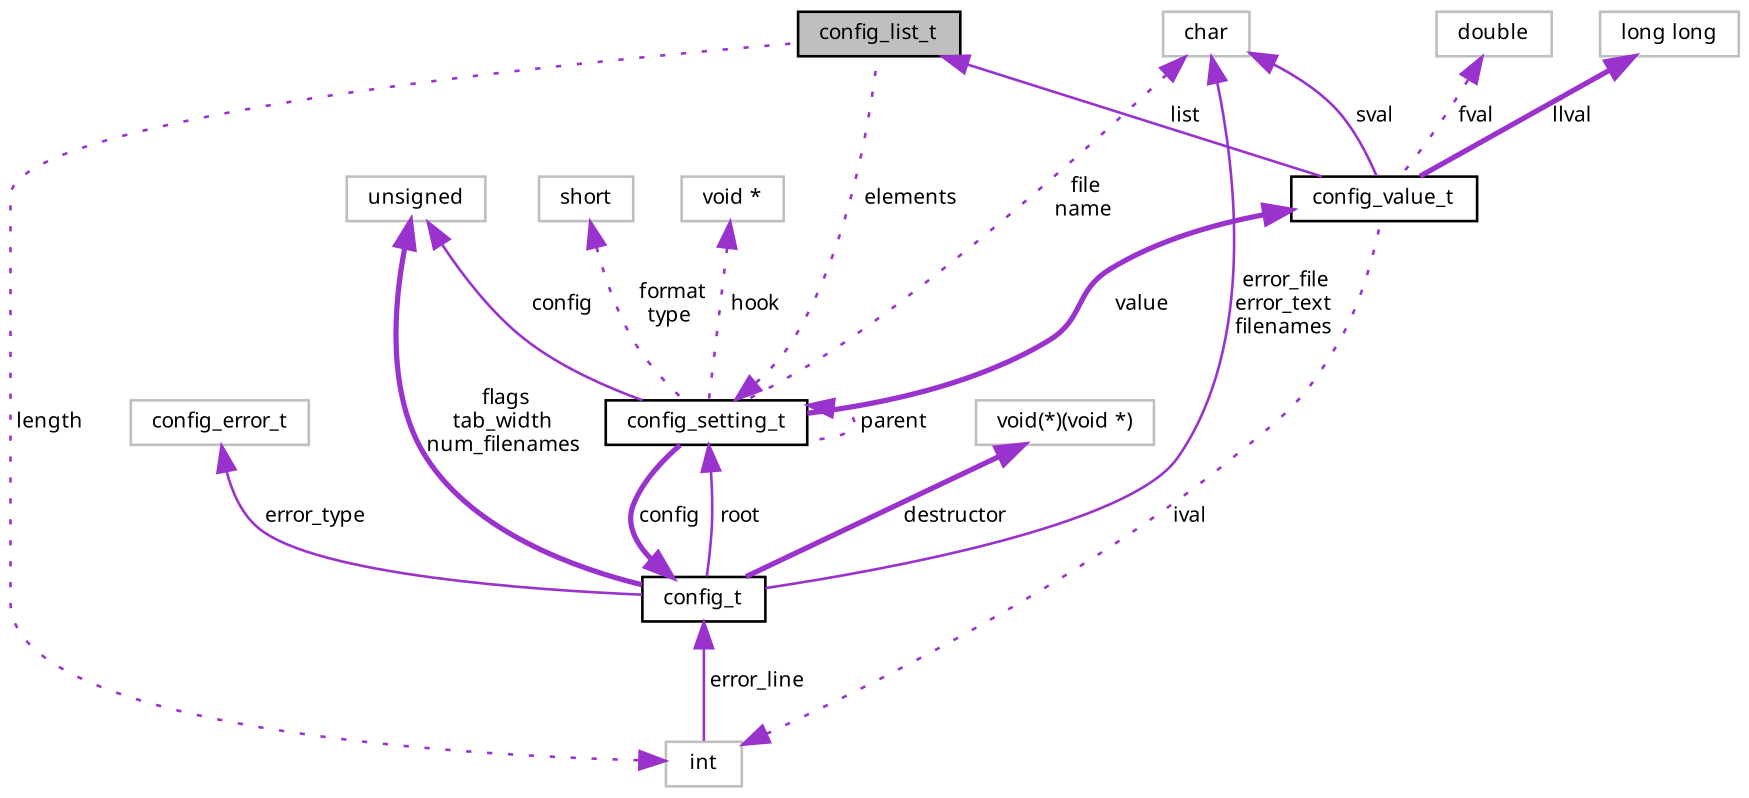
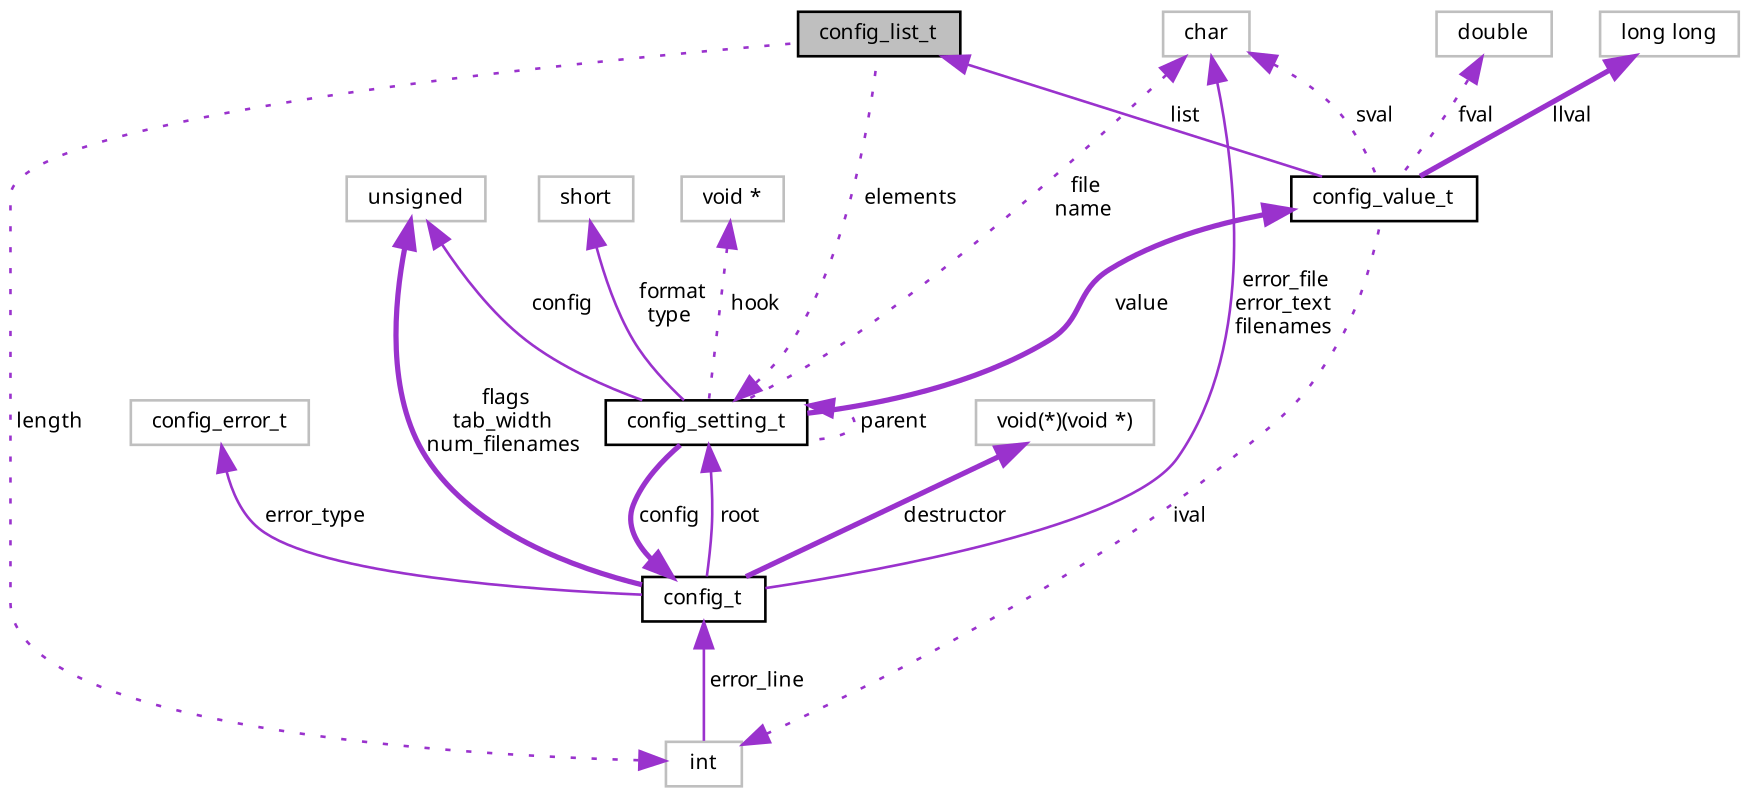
edge "config_value_t" -> "char": style solid -> dotted
edge "config_setting_t" -> "short": style dotted -> solid
